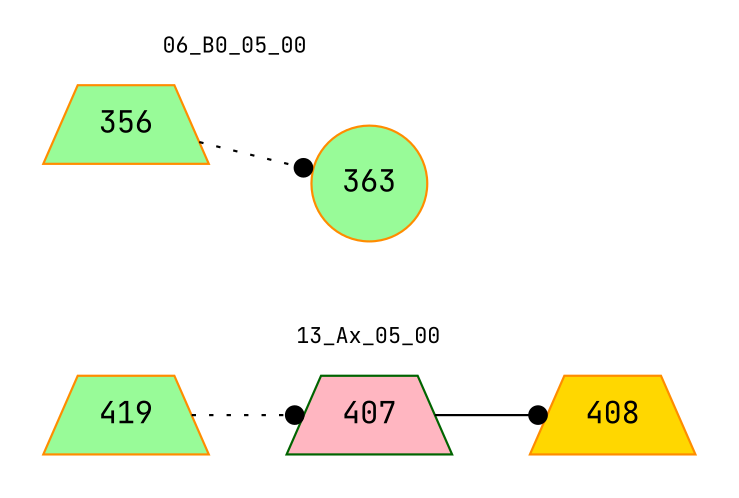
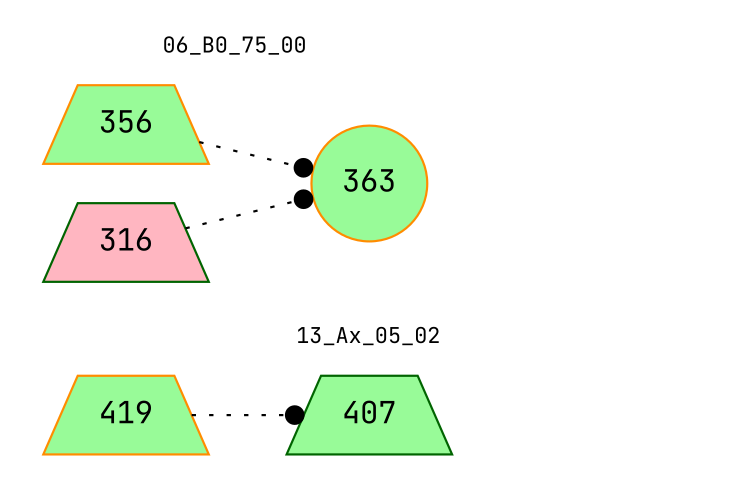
cluster "06_B0_05_00": label "06_B0_05_00" -> "06_B0_75_00"
node "316": added
cluster "13_Ax_05_00": label "13_Ax_05_00" -> "13_Ax_05_02"
node "407": fillcolor lightpink -> palegreen
node "408": removed
